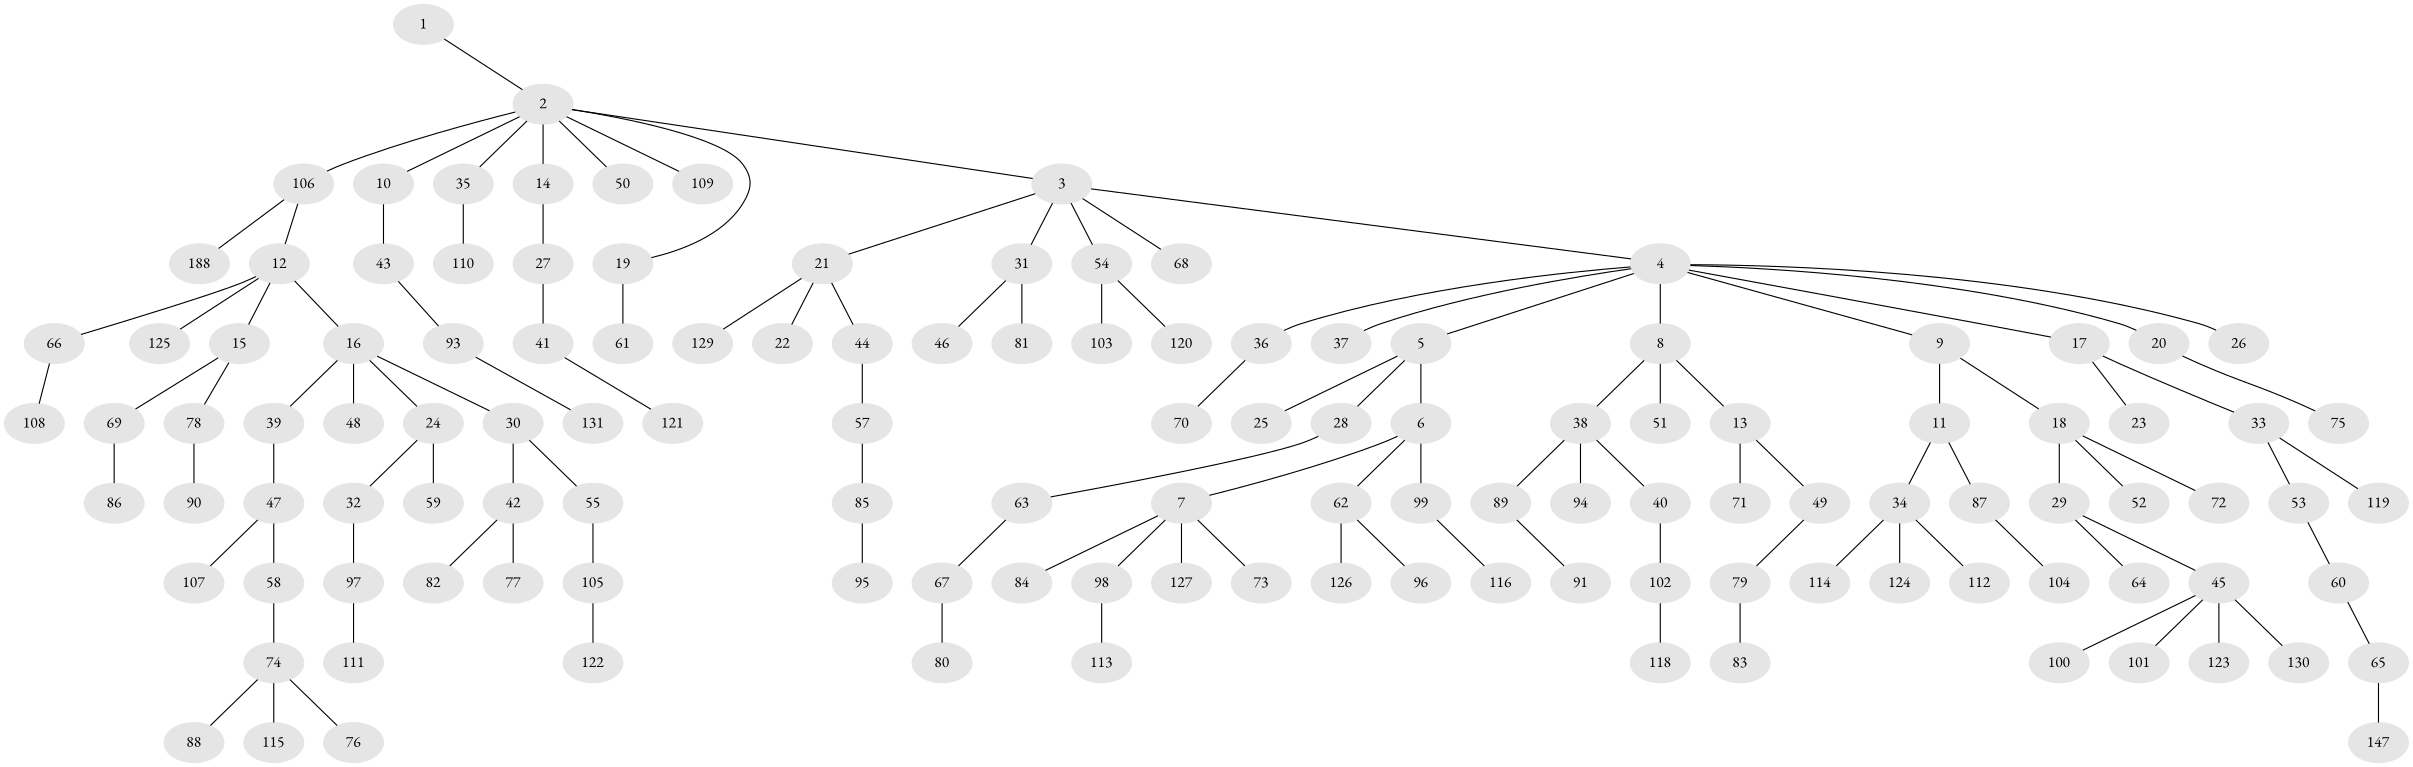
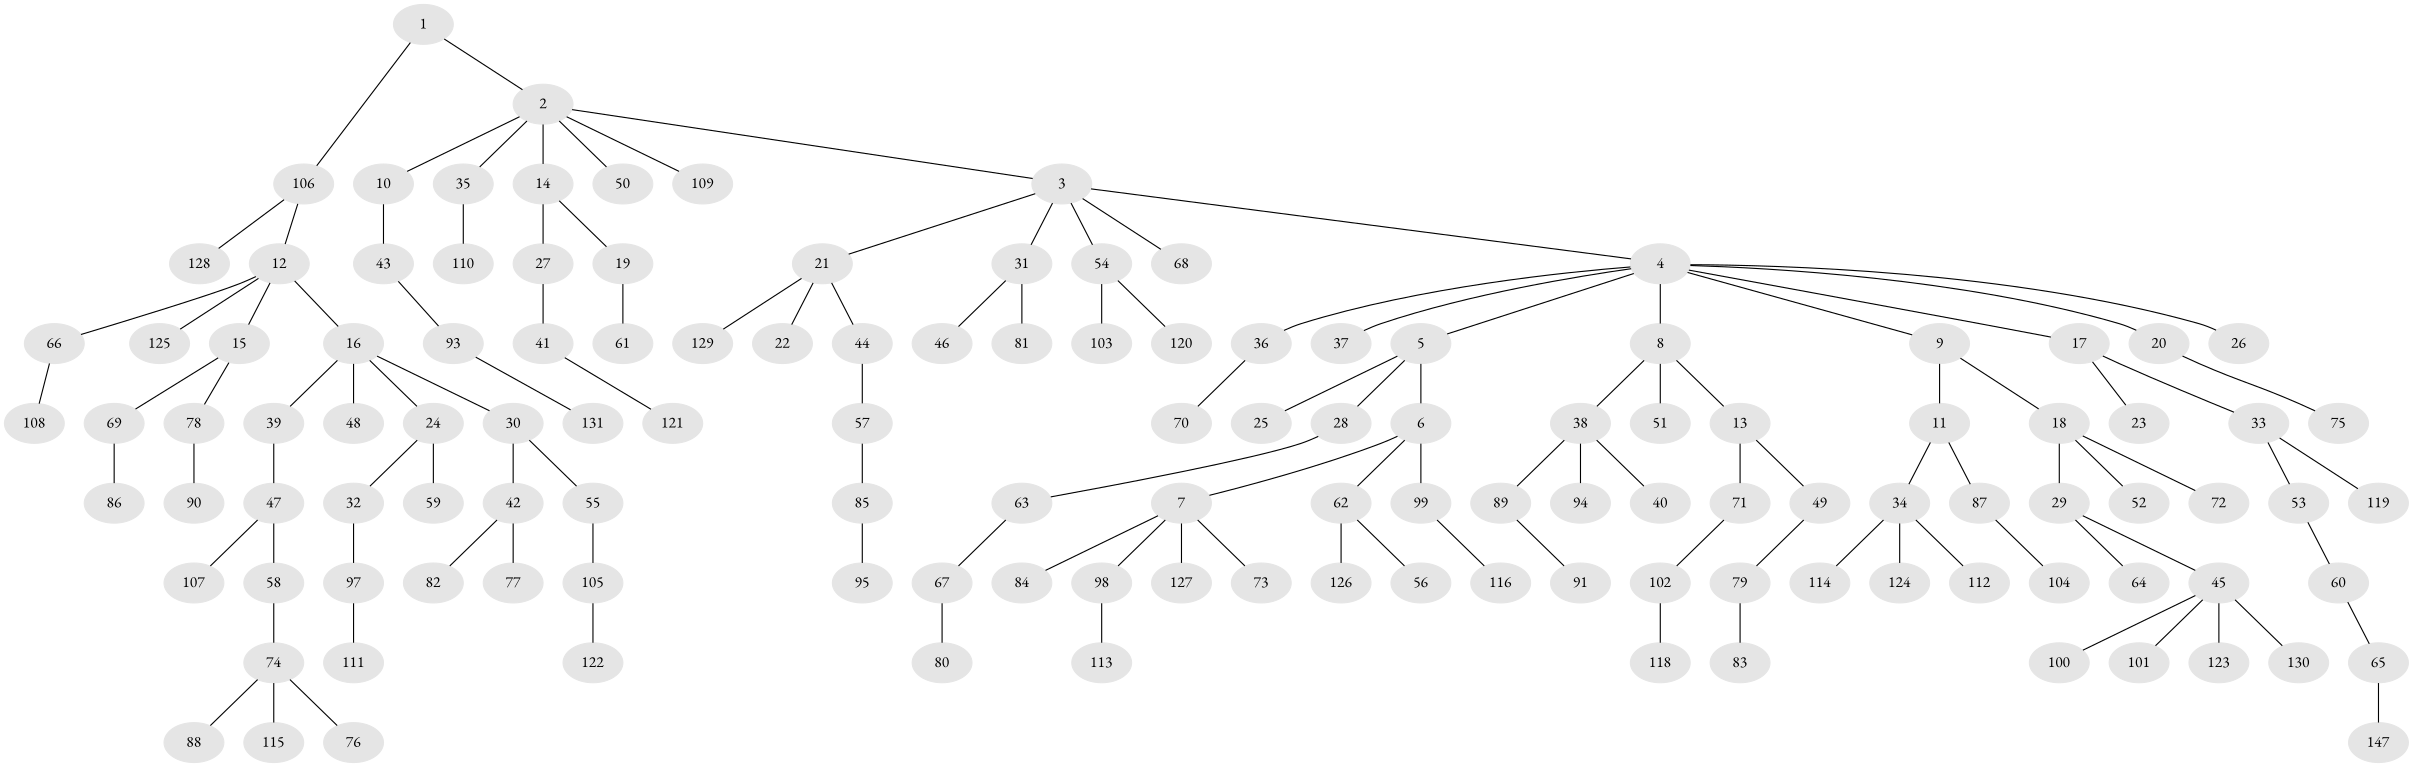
edge "2" -- "106": now "1" -- "106"
edge "2" -- "19": now "14" -- "19"
node "188": label "188" -> "128"
edge "40" -- "102": now "71" -- "102"
node "96": label "96" -> "56"
